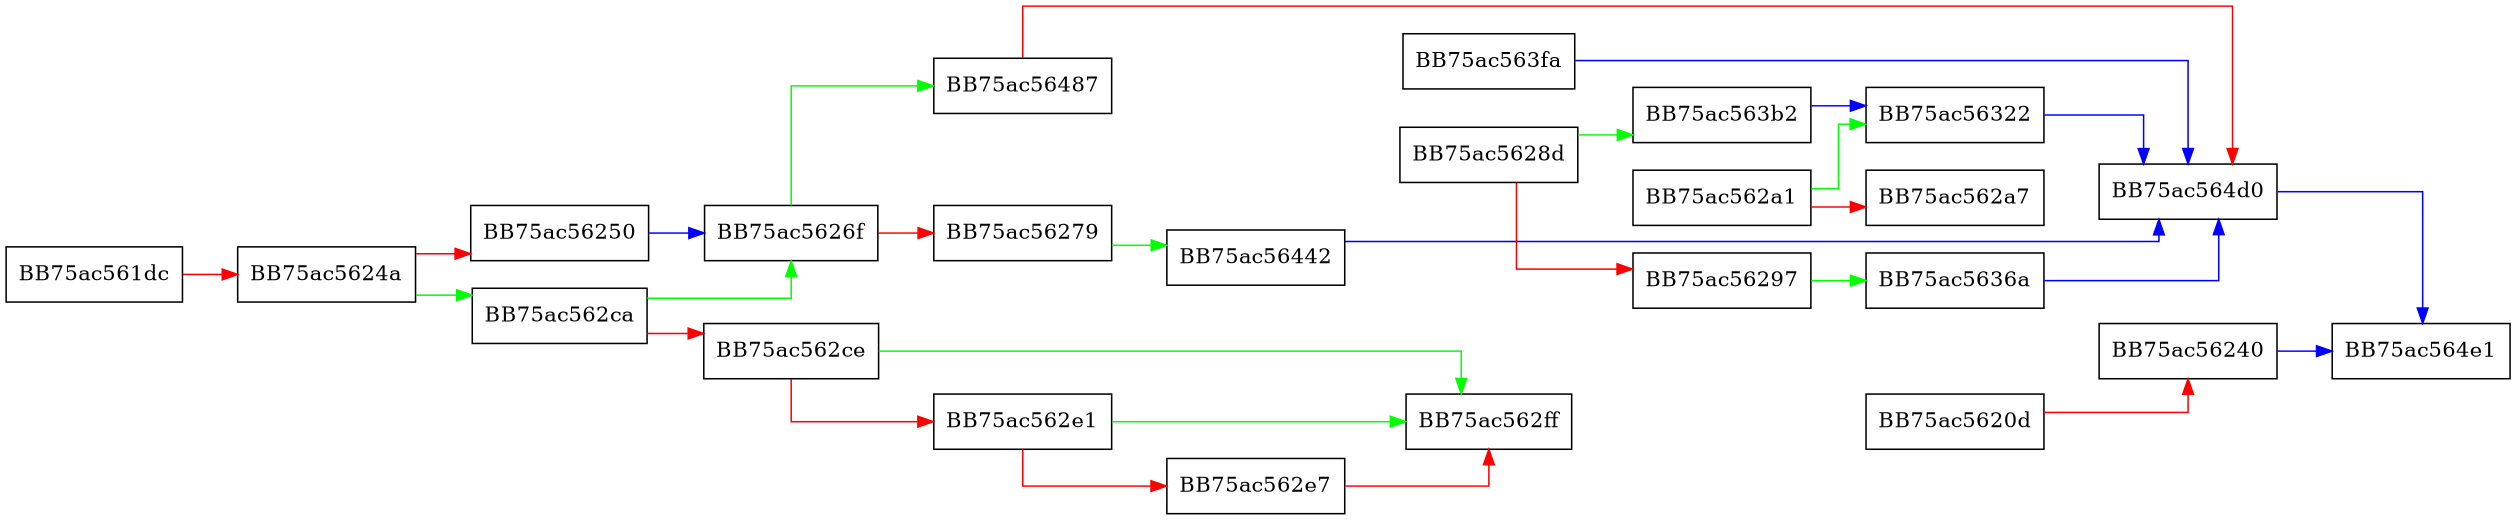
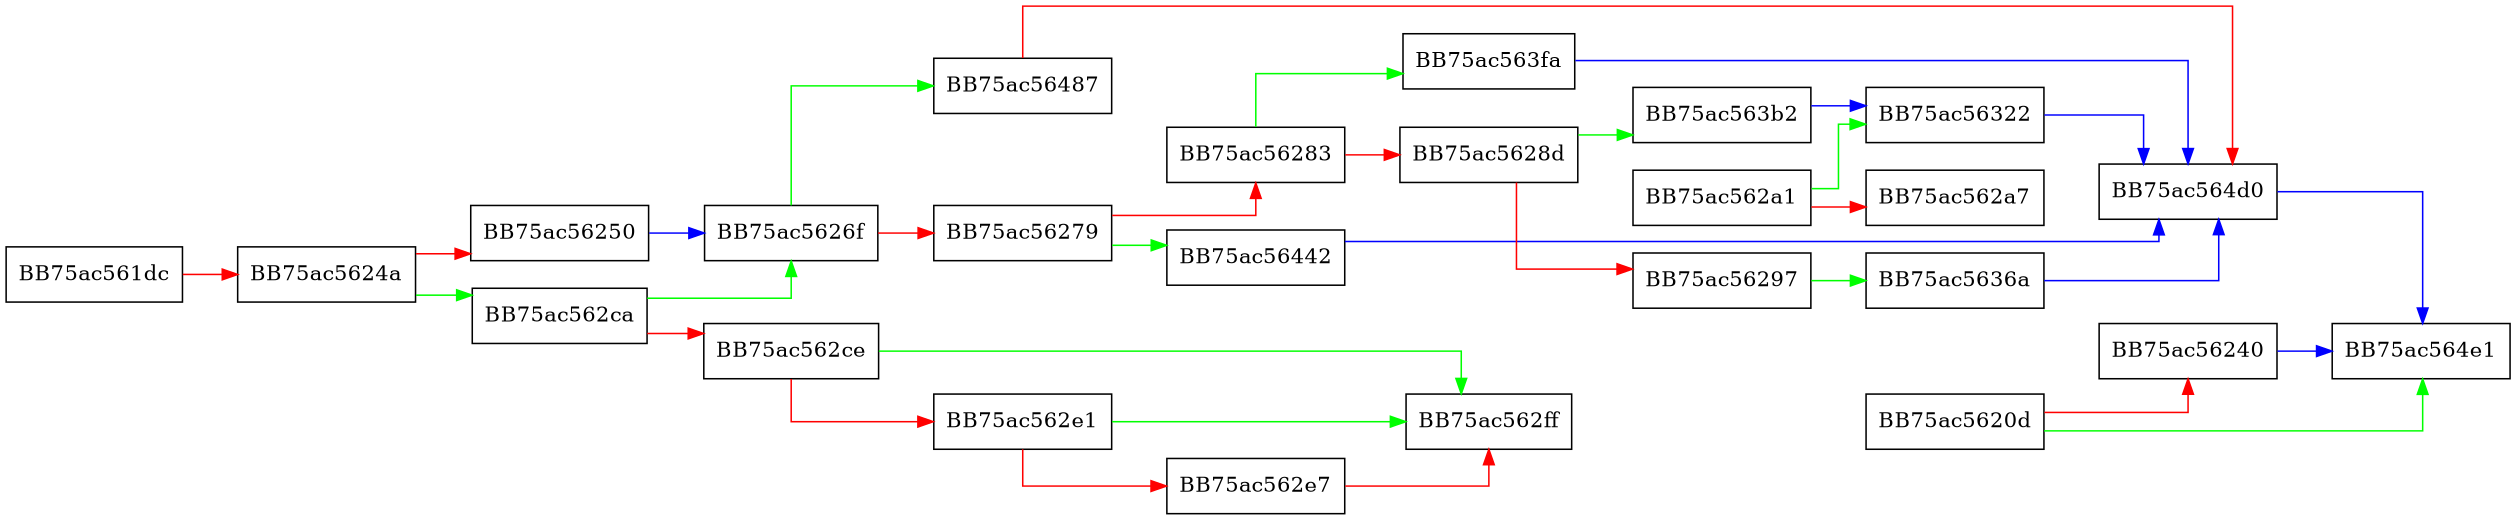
node "BB75ac56283": added
edge "BB75ac5620d" -> "BB75ac564e1": added
